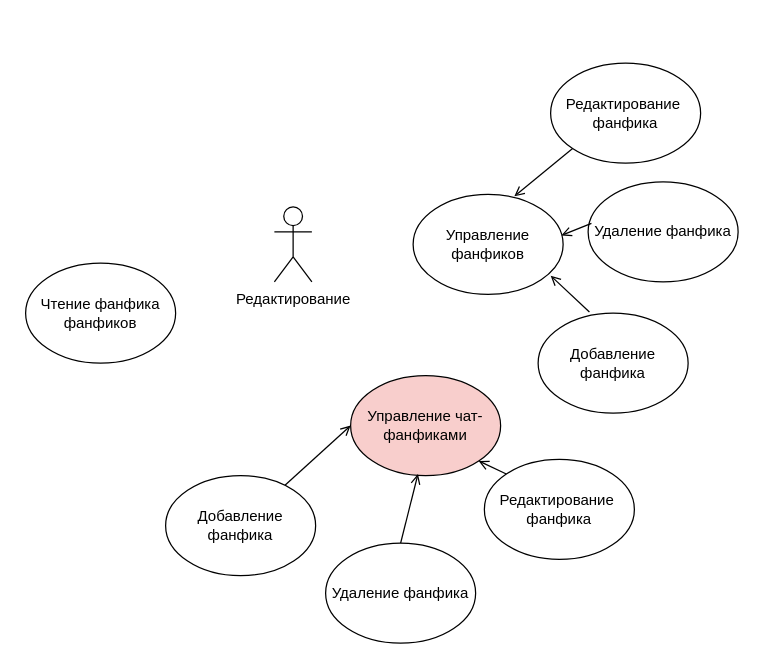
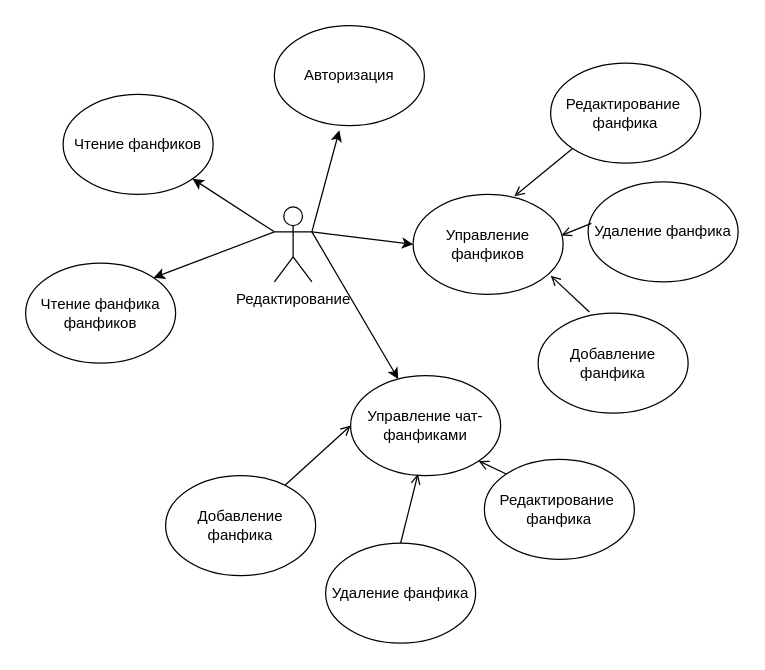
node "Авторизация": added
node "Чтение фанфиков": added
edge "Редактирование" -> "Авторизация": added
edge "Редактирование" -> "Чтение фанфиков": added
edge "Редактирование" -> "Управление фанфиков": added
edge "Редактирование" -> "Чтение фанфика фанфиков": added
edge "Редактирование" -> "Управление чат-фанфиками": added
node "Управление чат-фанфиками": fillcolor #f8cecc -> #ffffff
